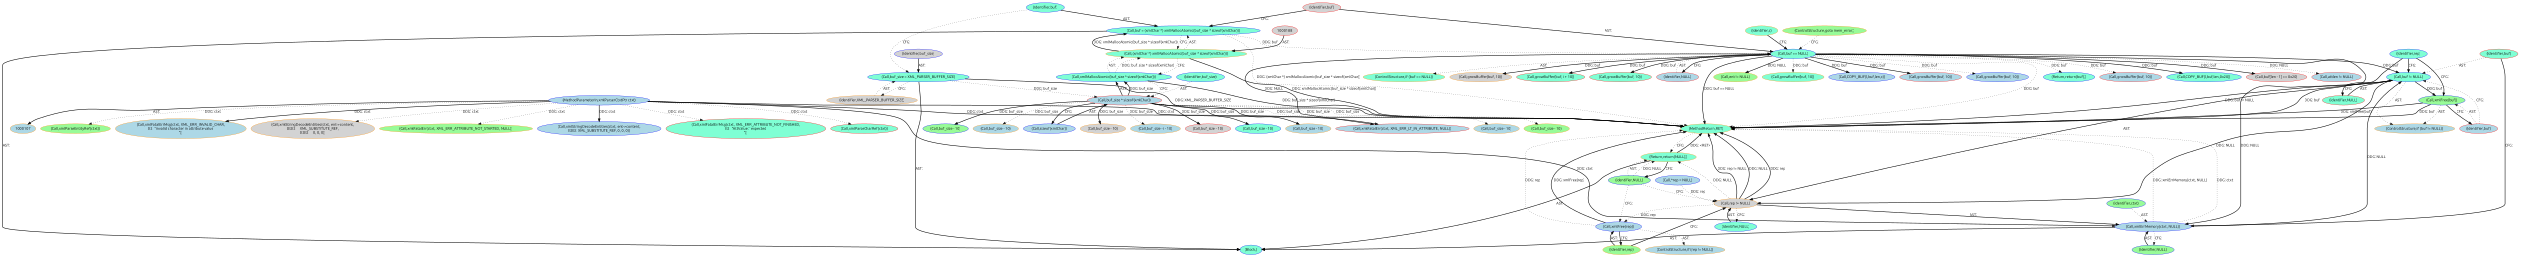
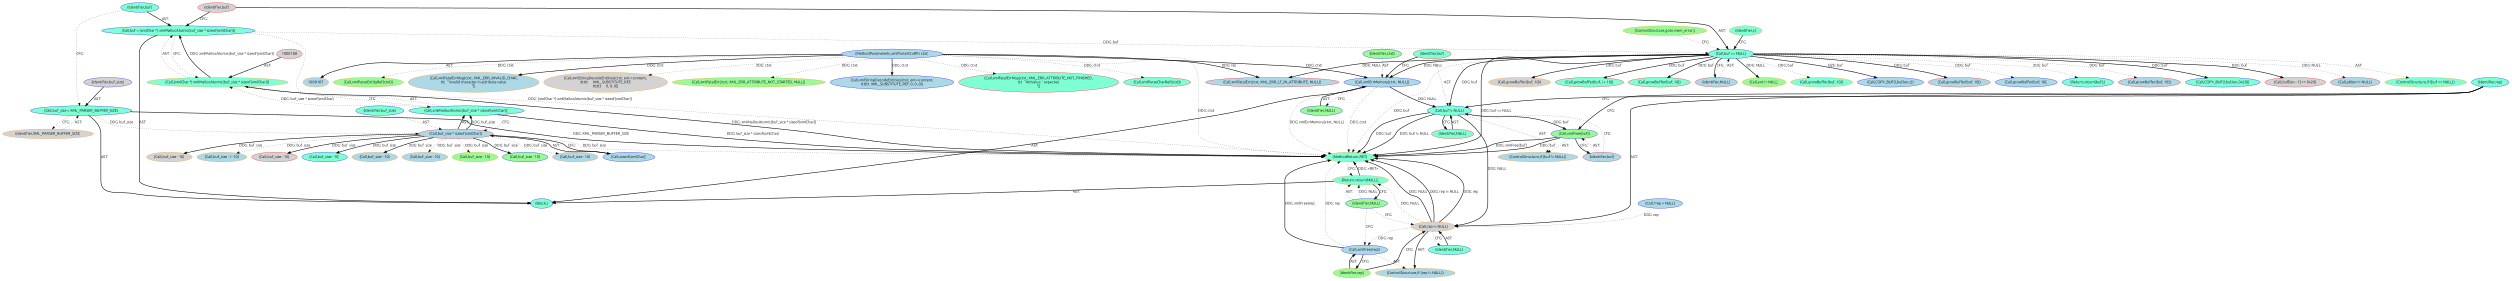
edge "(Call,buf == NULL)" -> "(Call,COPY_BUF(l,buf,len,c))": label "DDG: buf" -> "SIZE: buf"
edge "(MethodParameterIn,xmlParserCtxtPtr ctxt)" -> "(MethodReturn,RET)": style bold -> dotted
edge "(MethodParameterIn,xmlParserCtxtPtr ctxt)" -> "(Call,xmlFatalErr(ctxt, XML_ERR_LT_IN_ATTRIBUTE, NULL))": label "DDG: ctxt" -> "DDG: rep"
edge "(Call,rep != NULL)" -> "(Call,xmlErrMemory(ctxt, NULL))": now "(Call,rep != NULL)" -> "(ControlStructure,if (rep != NULL))"
